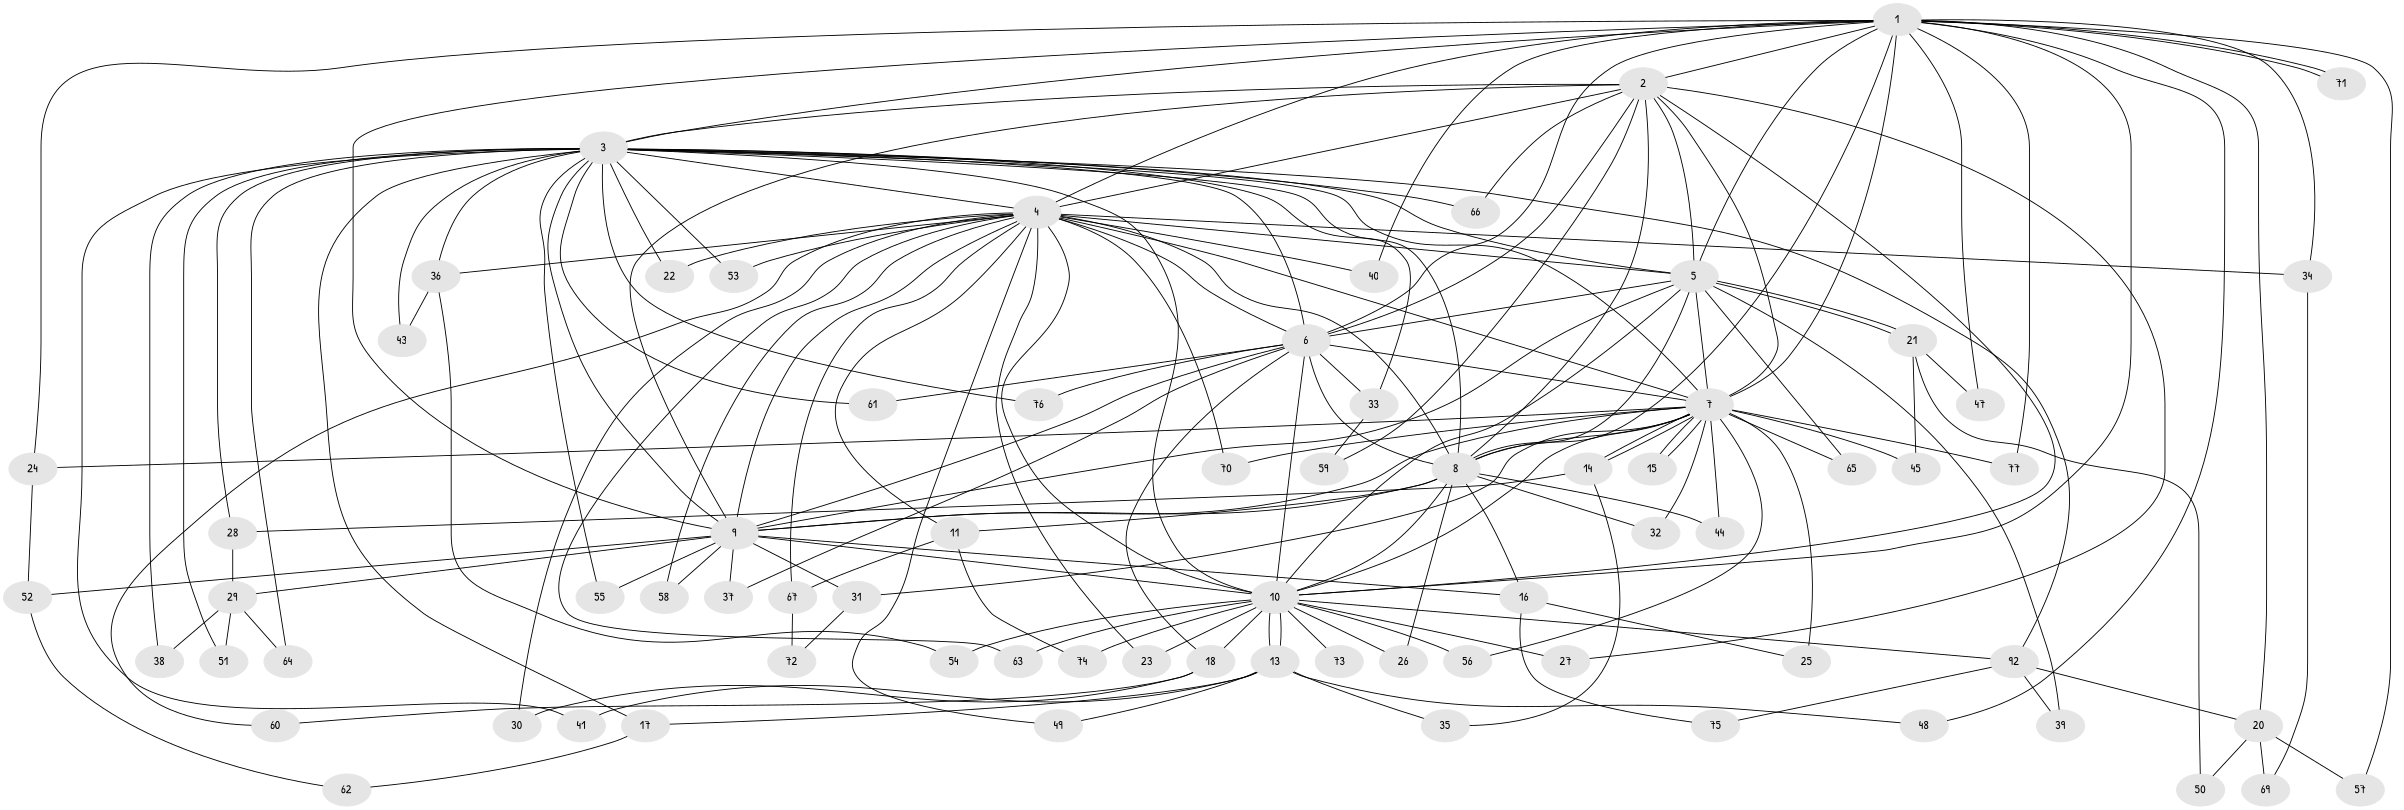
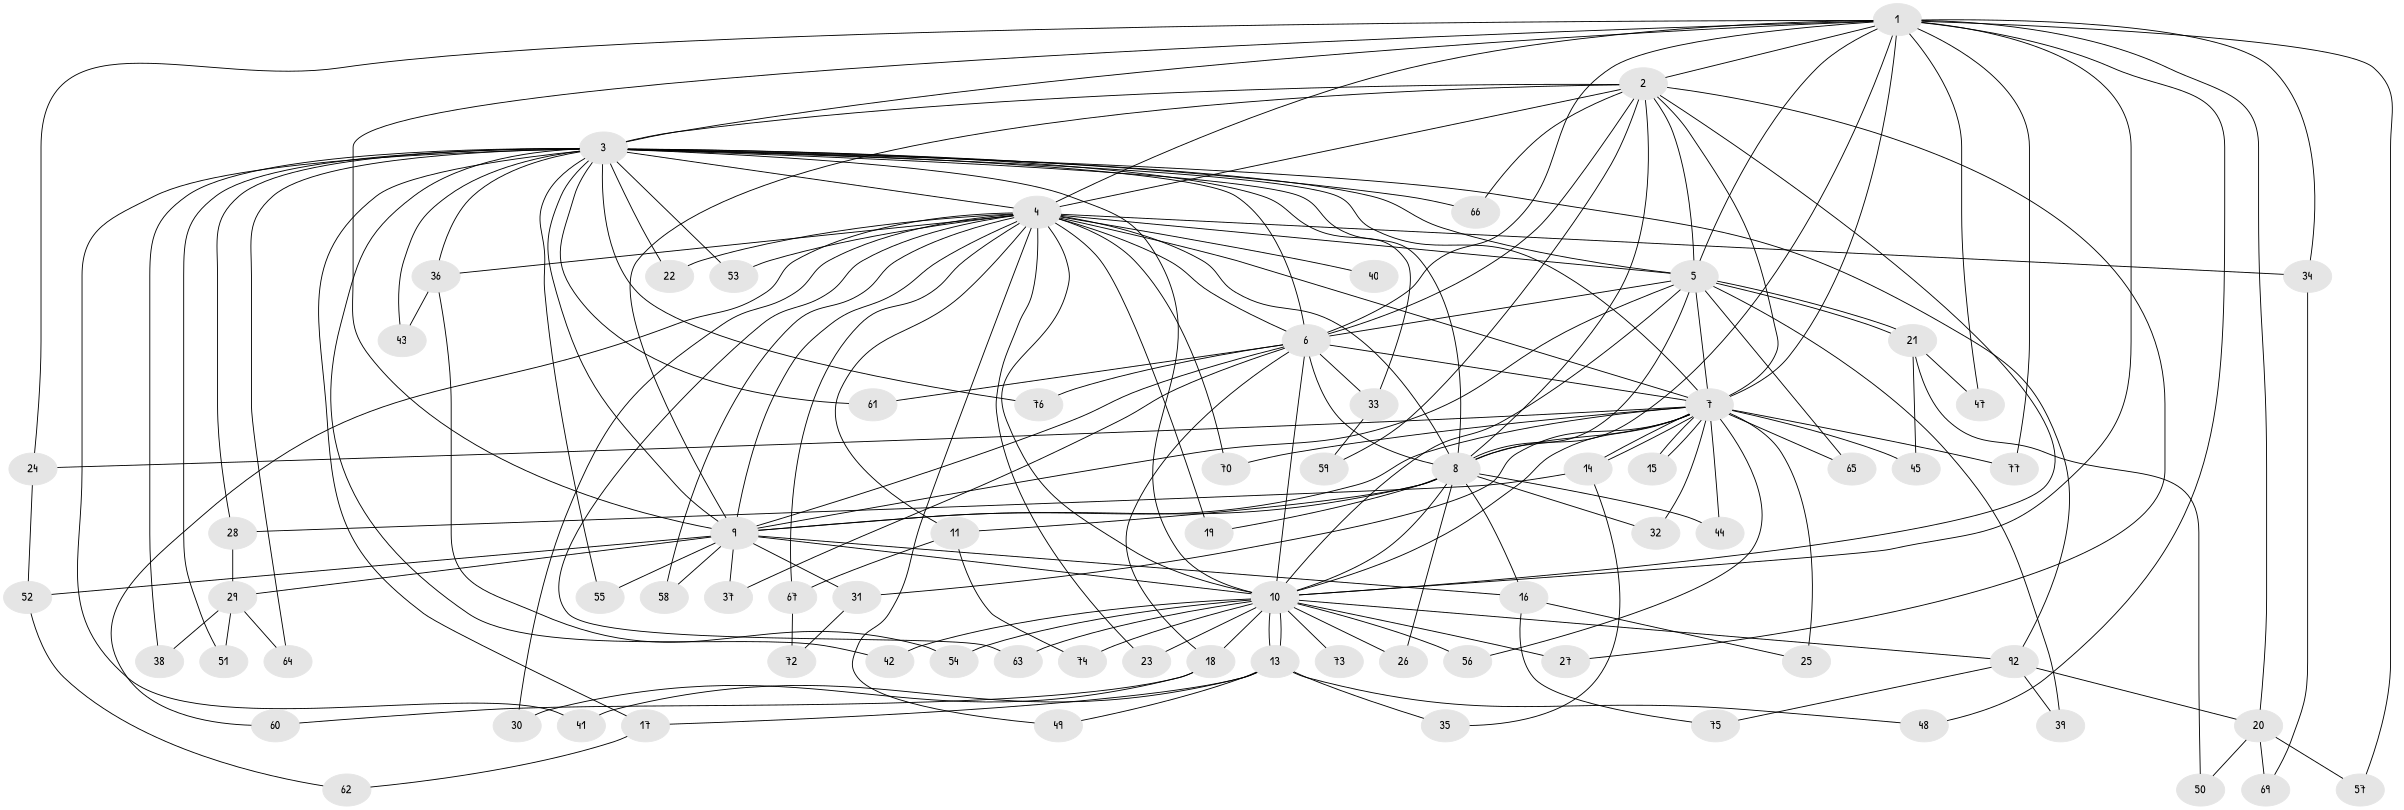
edge "1" -- "40": removed
node "71": removed
node "19": added
node "42": added
